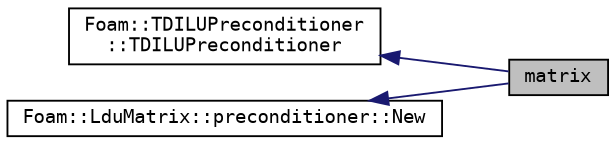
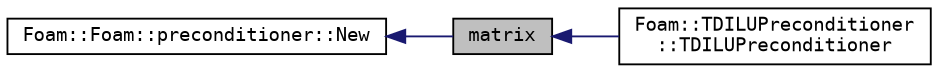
edge "matrix" -> "Foam::TDILUPreconditioner ::TDILUPreconditioner": reversed
node "Foam::LduMatrix::preconditioner::New": label "Foam::LduMatrix::preconditioner::New" -> "Foam::Foam::preconditioner::New"
